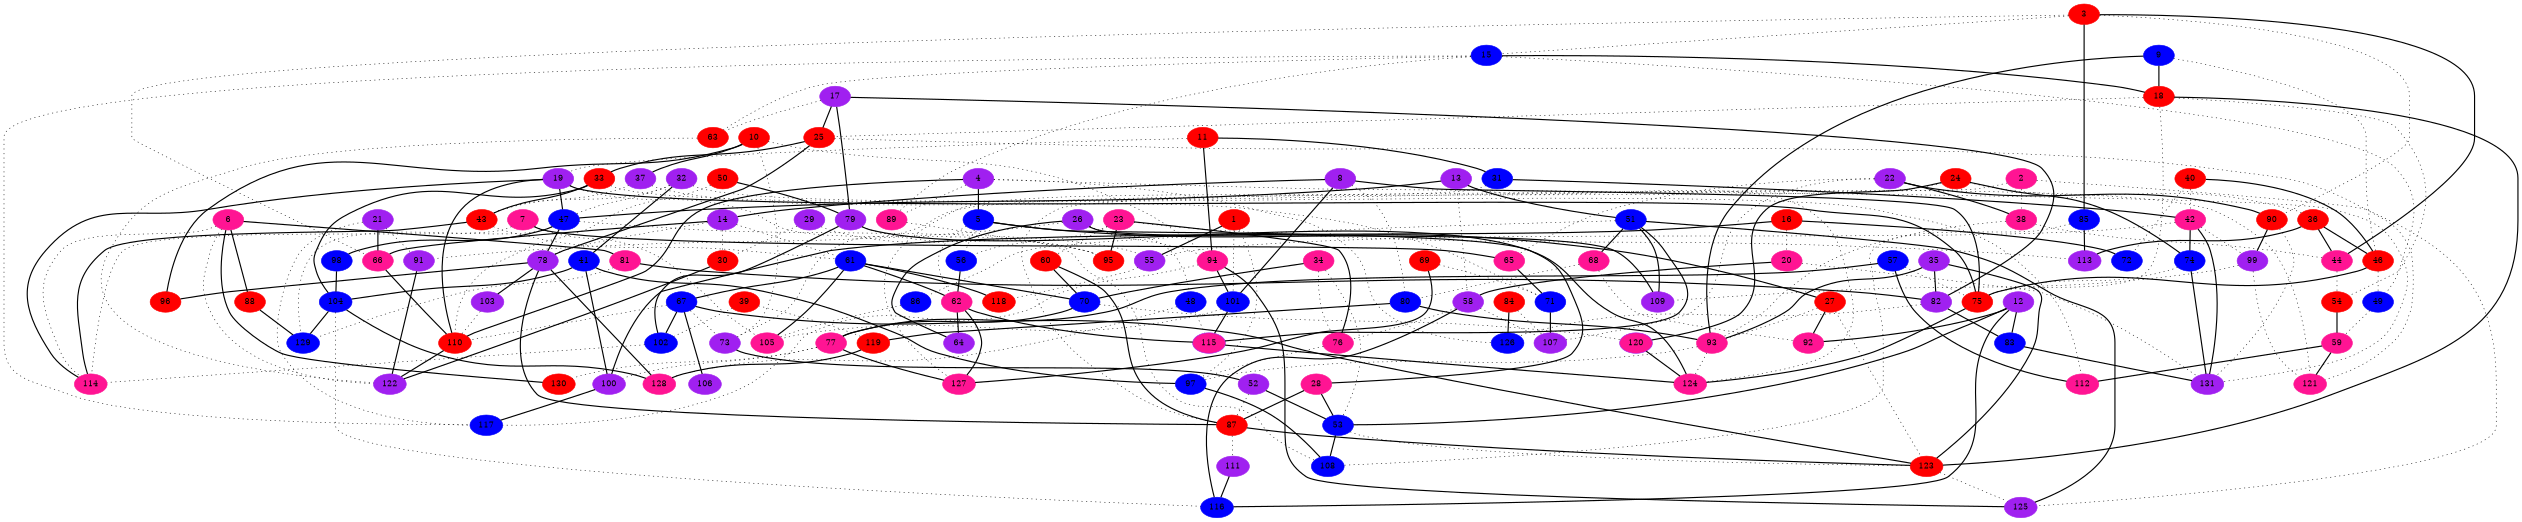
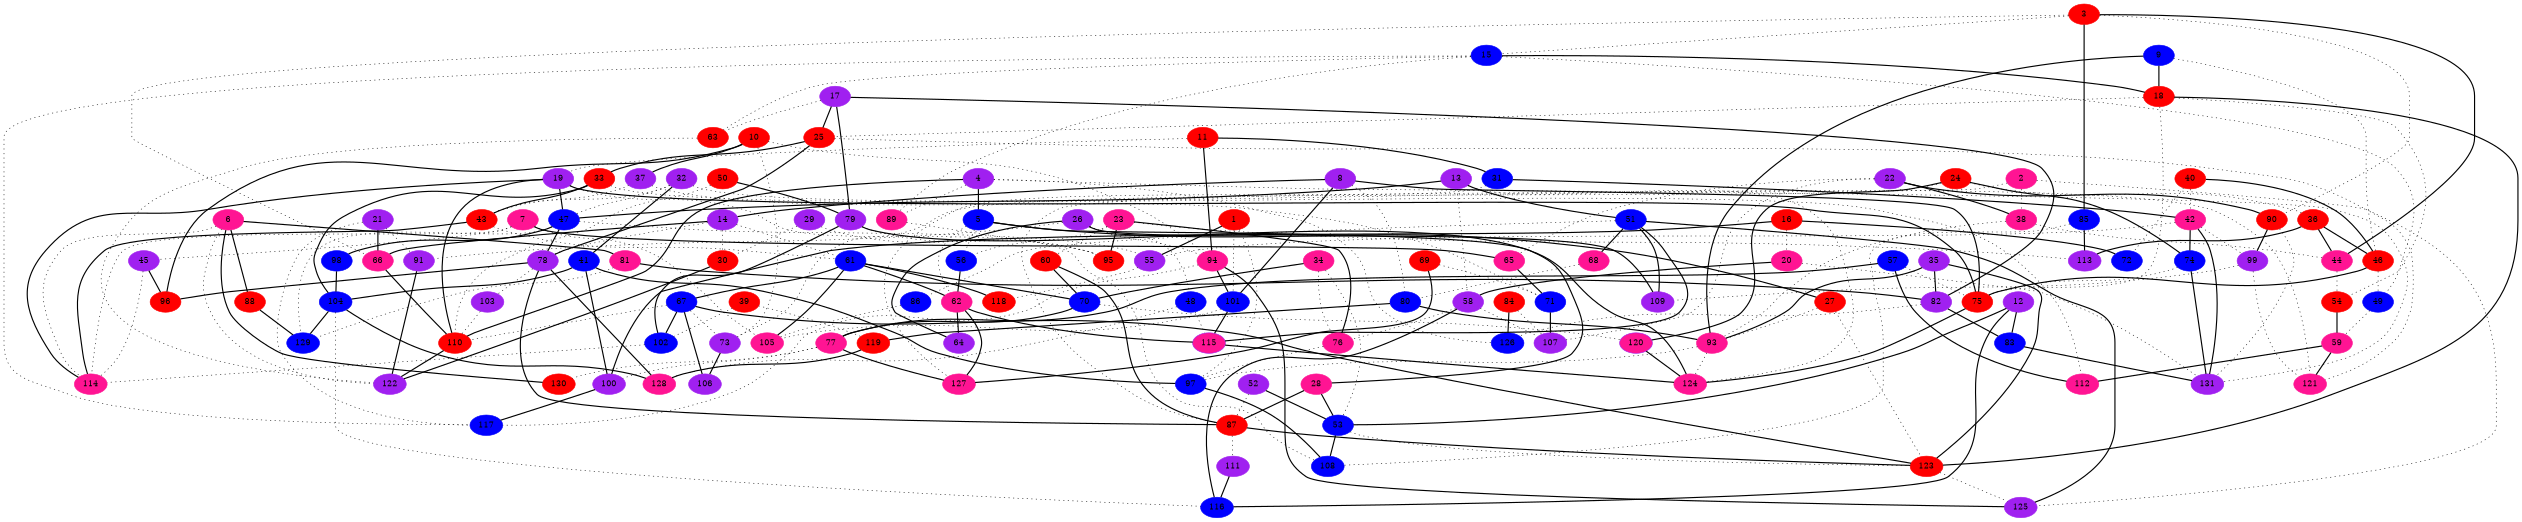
node "45": added
edge "78" -- "103": style bold -> dotted
node "92": removed
edge "73" -- "52": now "73" -- "106"
